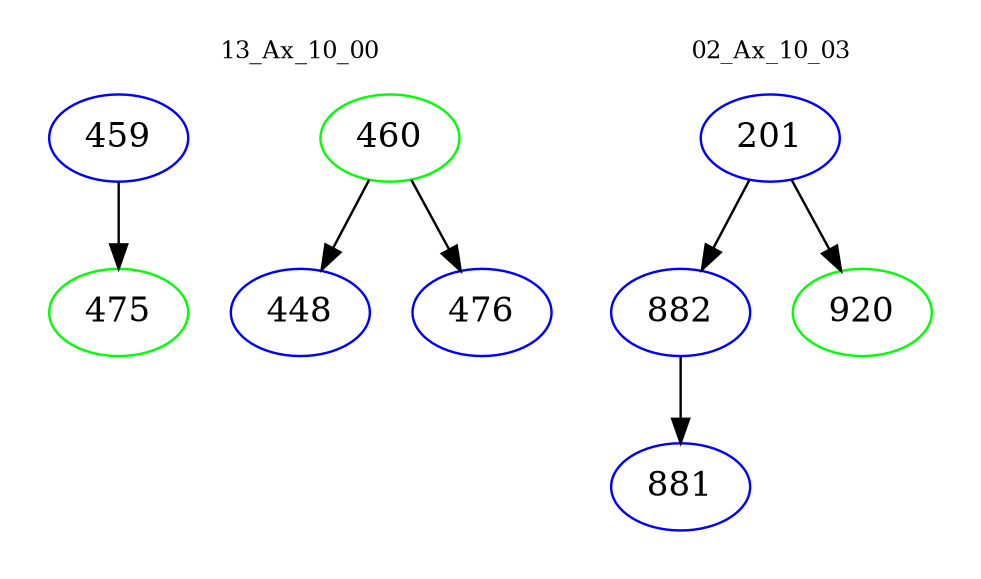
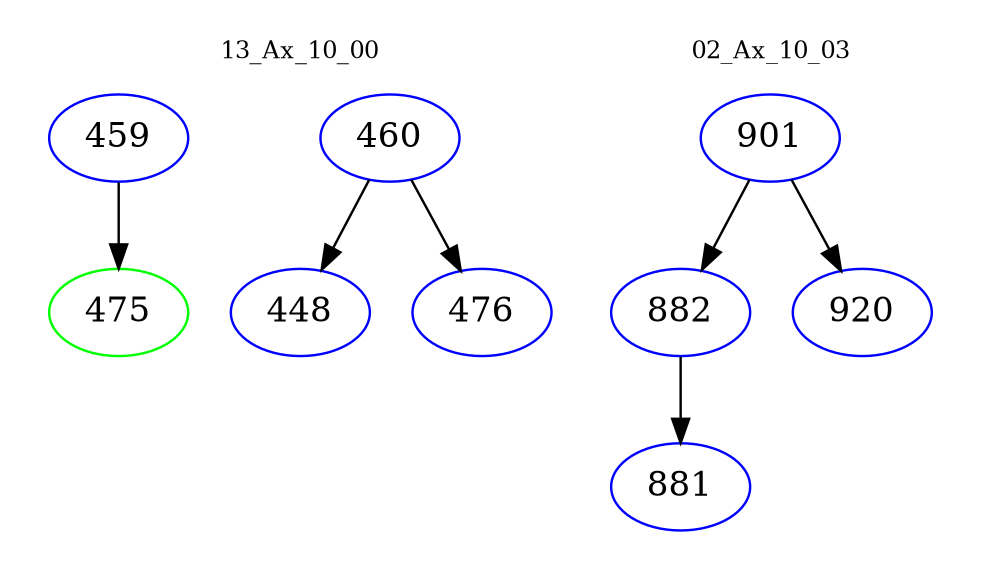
node "460": color green -> blue
node "201": label "201" -> "901"
node "920": color green -> blue
